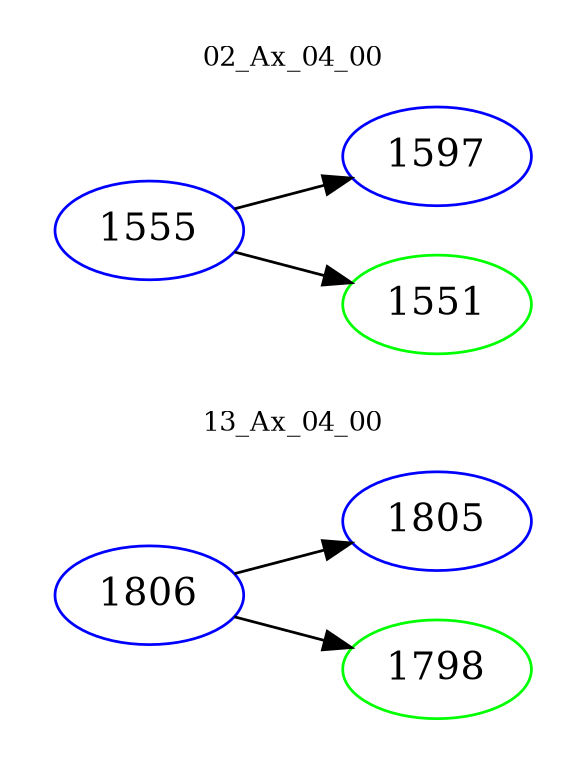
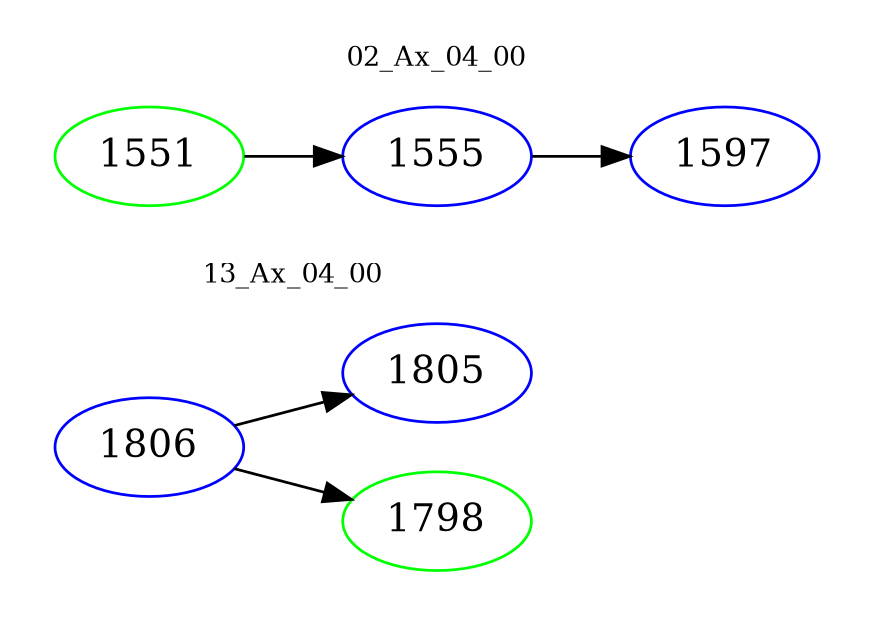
edge "1555" -> "1551": reversed
